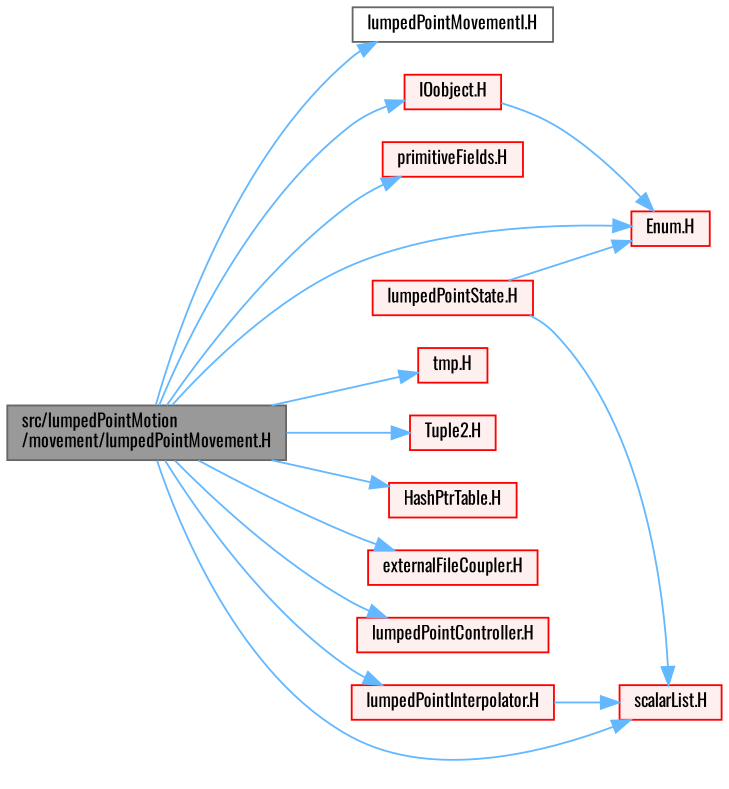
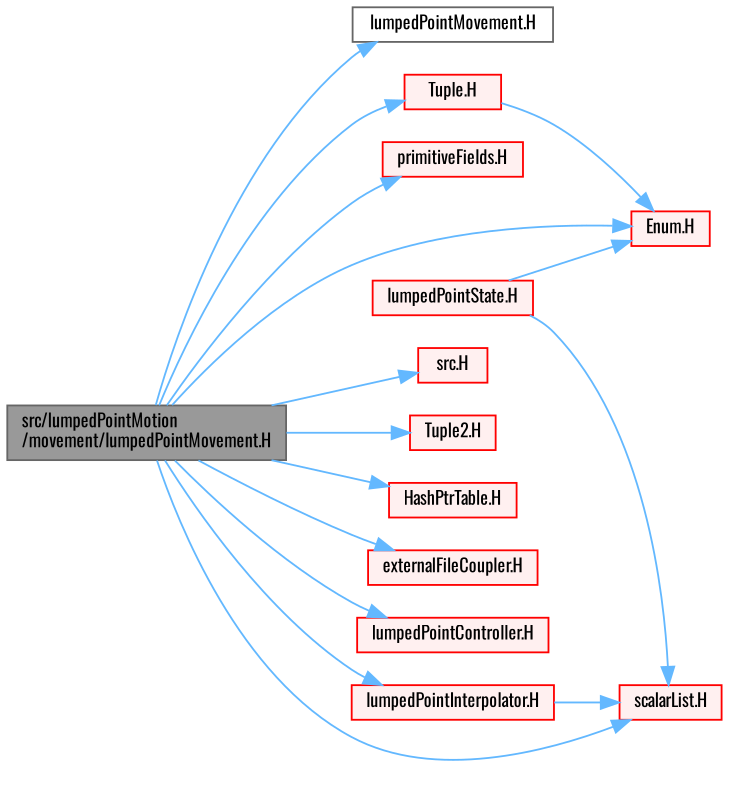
node "lumpedPointMovementI.H": label "lumpedPointMovementI.H" -> "lumpedPointMovement.H"
node "IOobject.H": label "IOobject.H" -> "Tuple.H"
node "tmp.H": label "tmp.H" -> "src.H"
